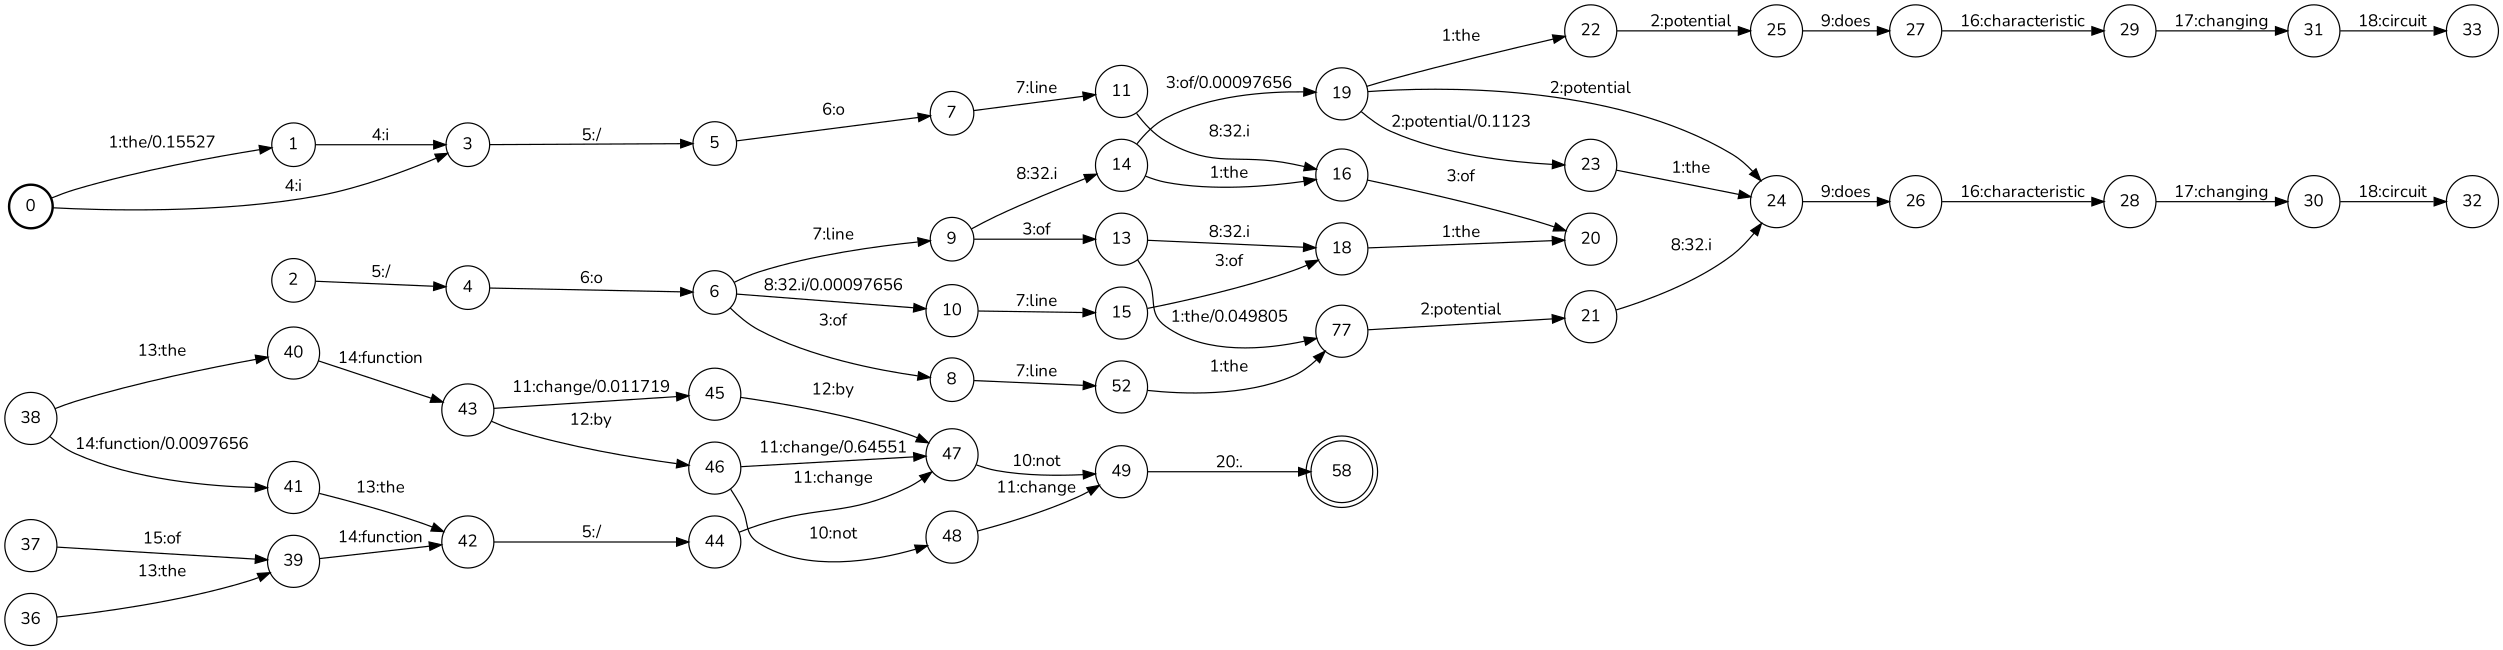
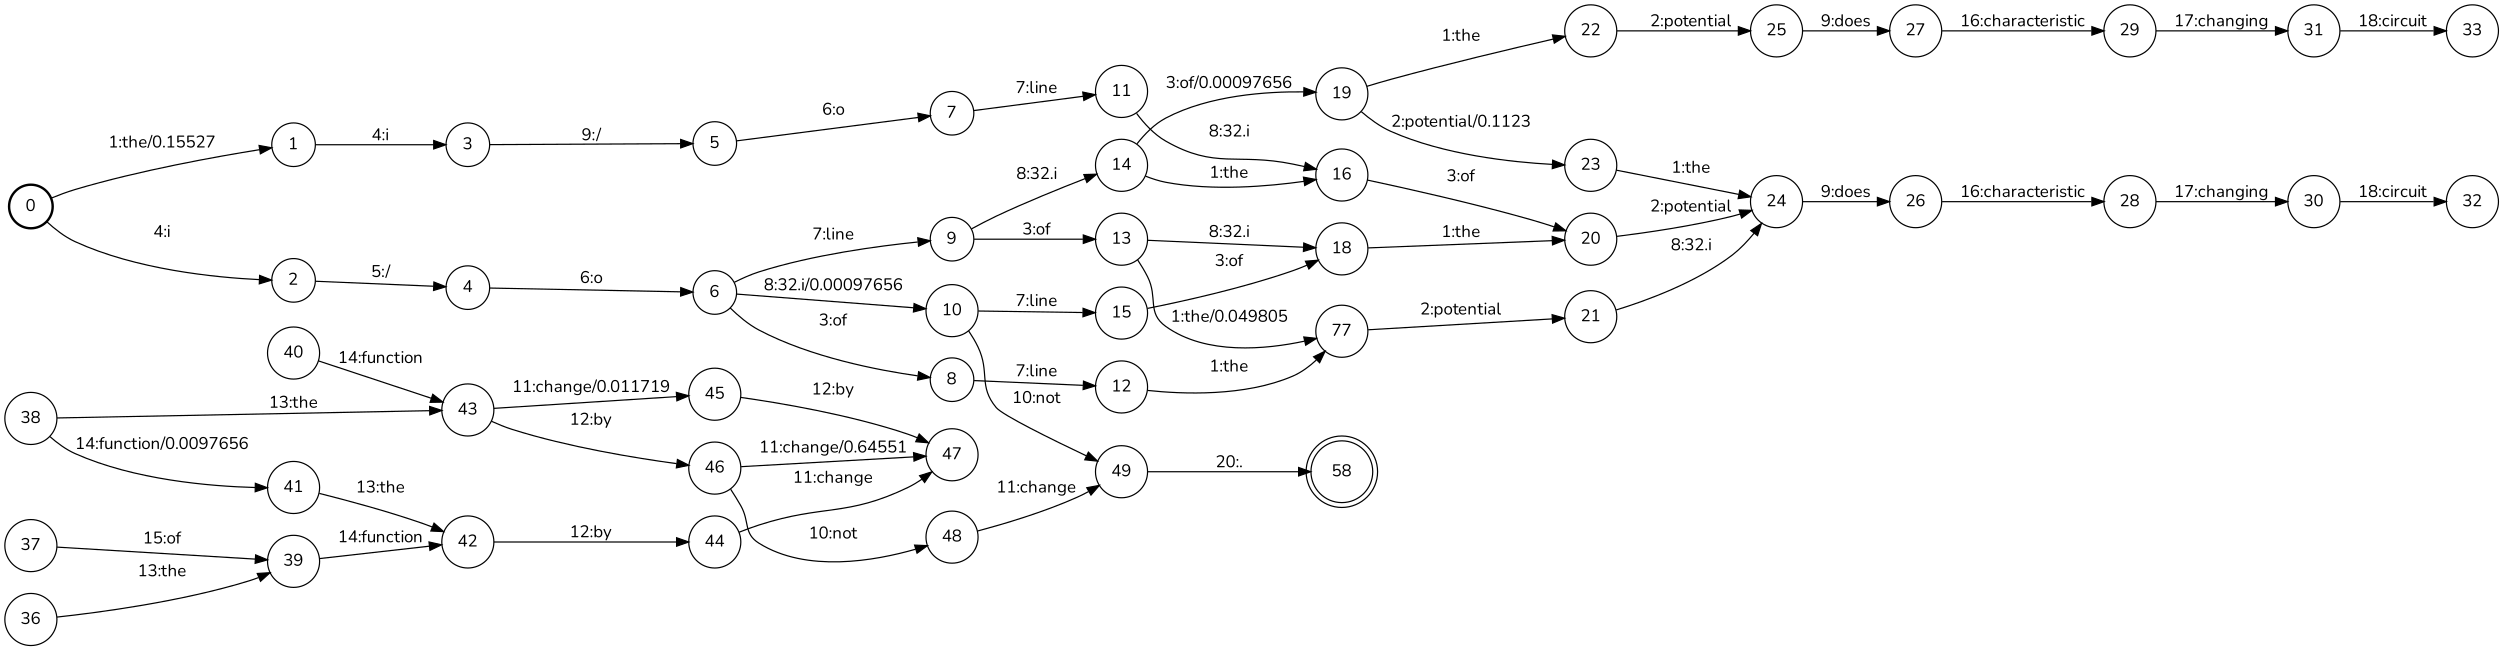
edge "19" -> "24": now "20" -> "24"
edge "3" -> "5": label "5:/" -> "9:/"
edge "0" -> "3": now "0" -> "2"
edge "38" -> "40": now "38" -> "43"
node "52": label "52" -> "12"
edge "47" -> "49": now "10" -> "49"
edge "42" -> "44": label "5:/" -> "12:by"
